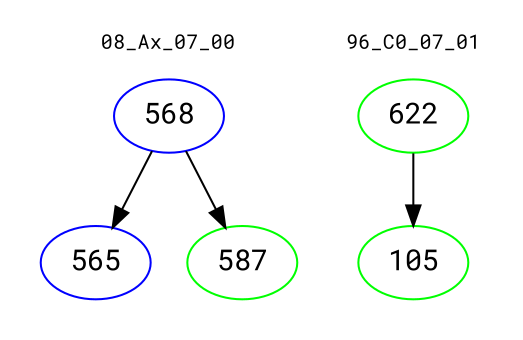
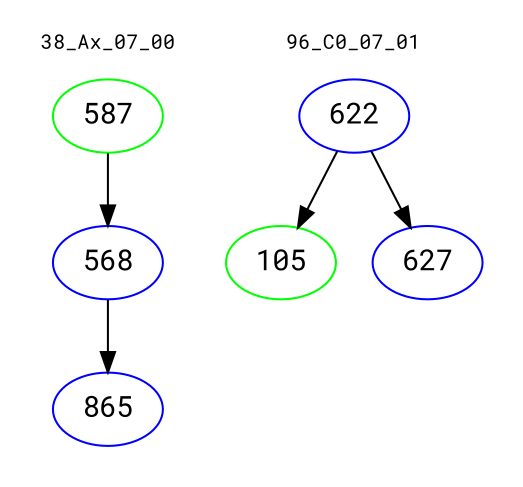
cluster "08_Ax_07_00": label "08_Ax_07_00" -> "38_Ax_07_00"
node "622": color green -> blue
edge "568" -> "587": reversed
node "565": label "565" -> "865"
node "627": added
